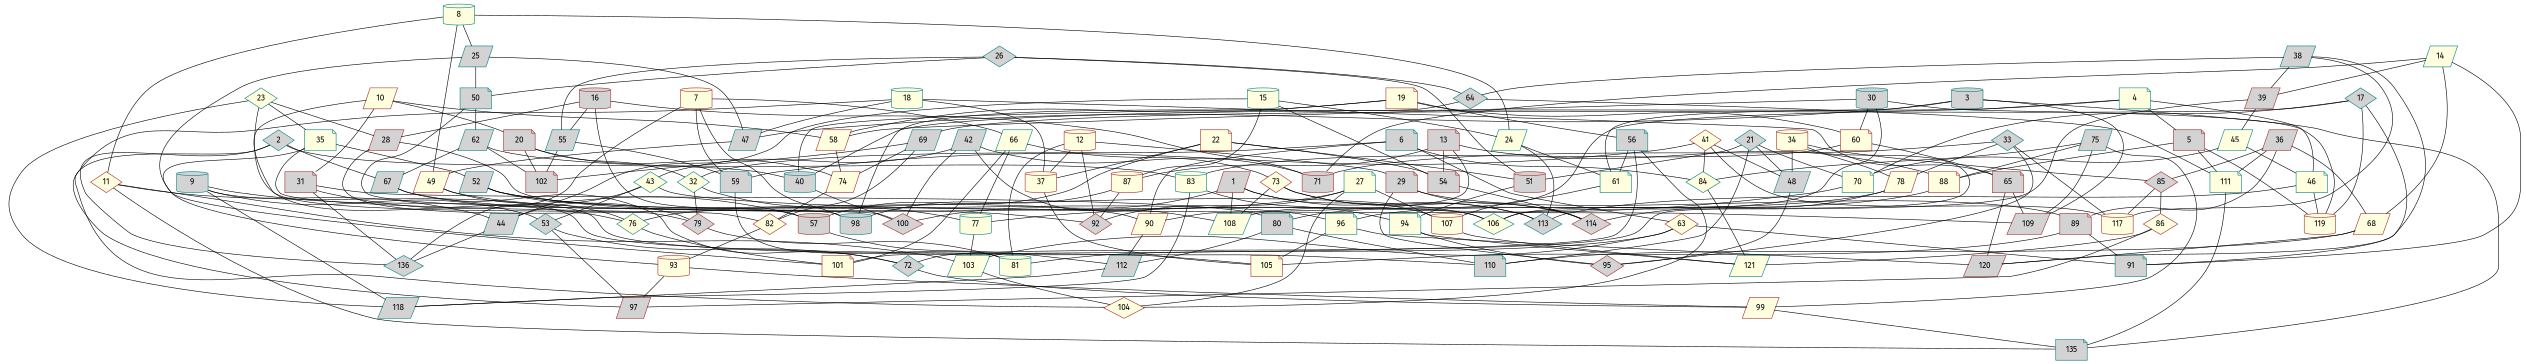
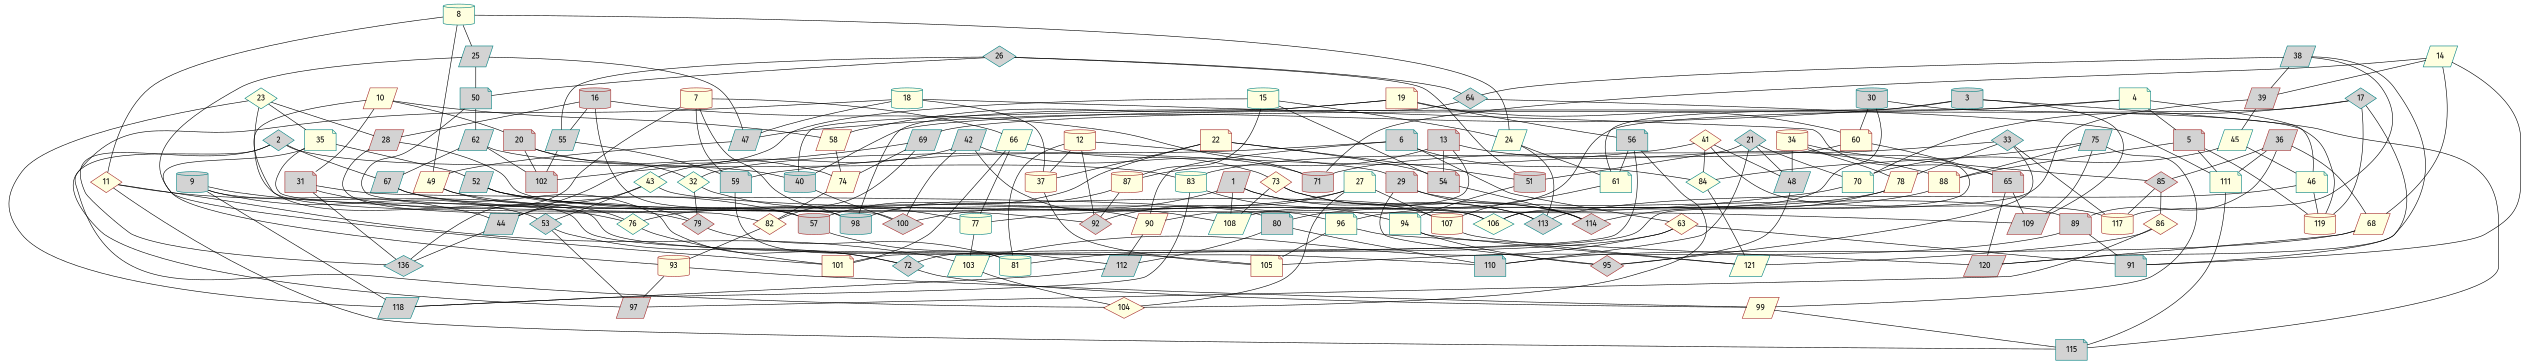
edge "30" -- "58": removed
node "135": label "135" -> "115"
